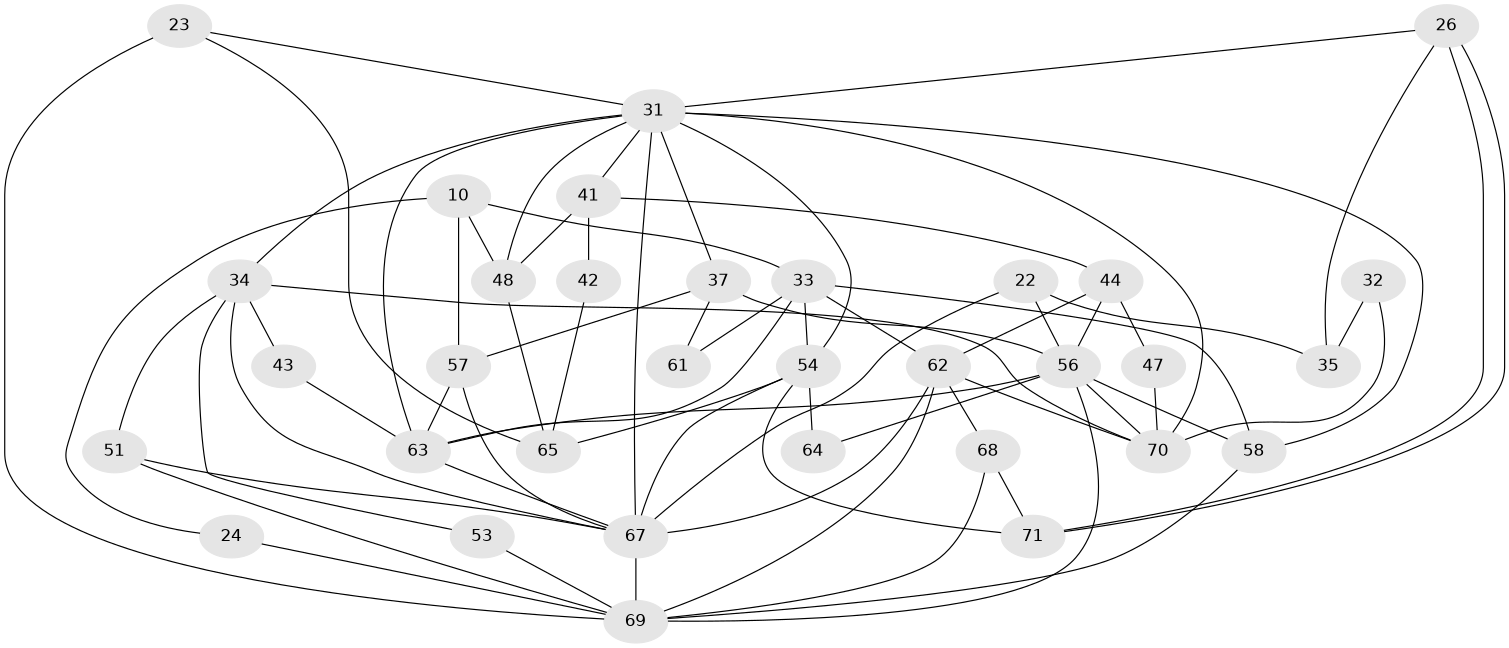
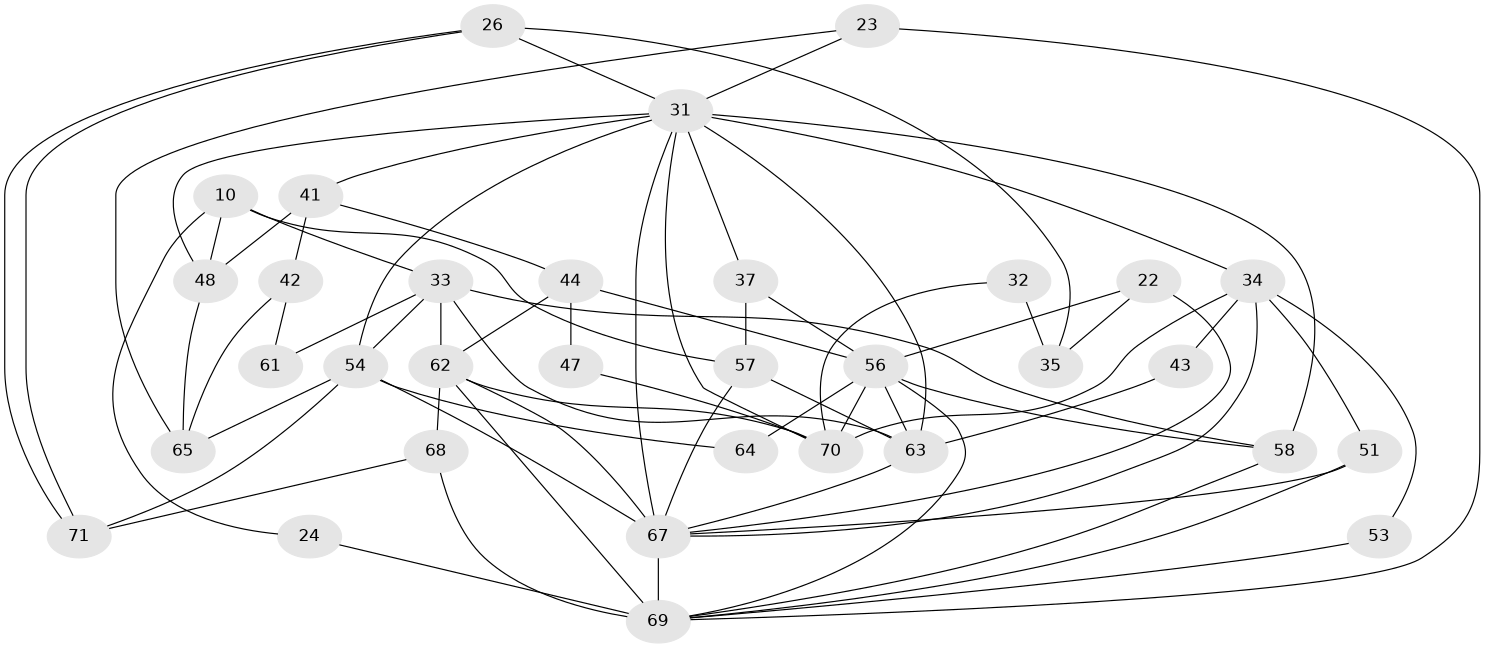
edge "37" -- "61": now "42" -- "61"
